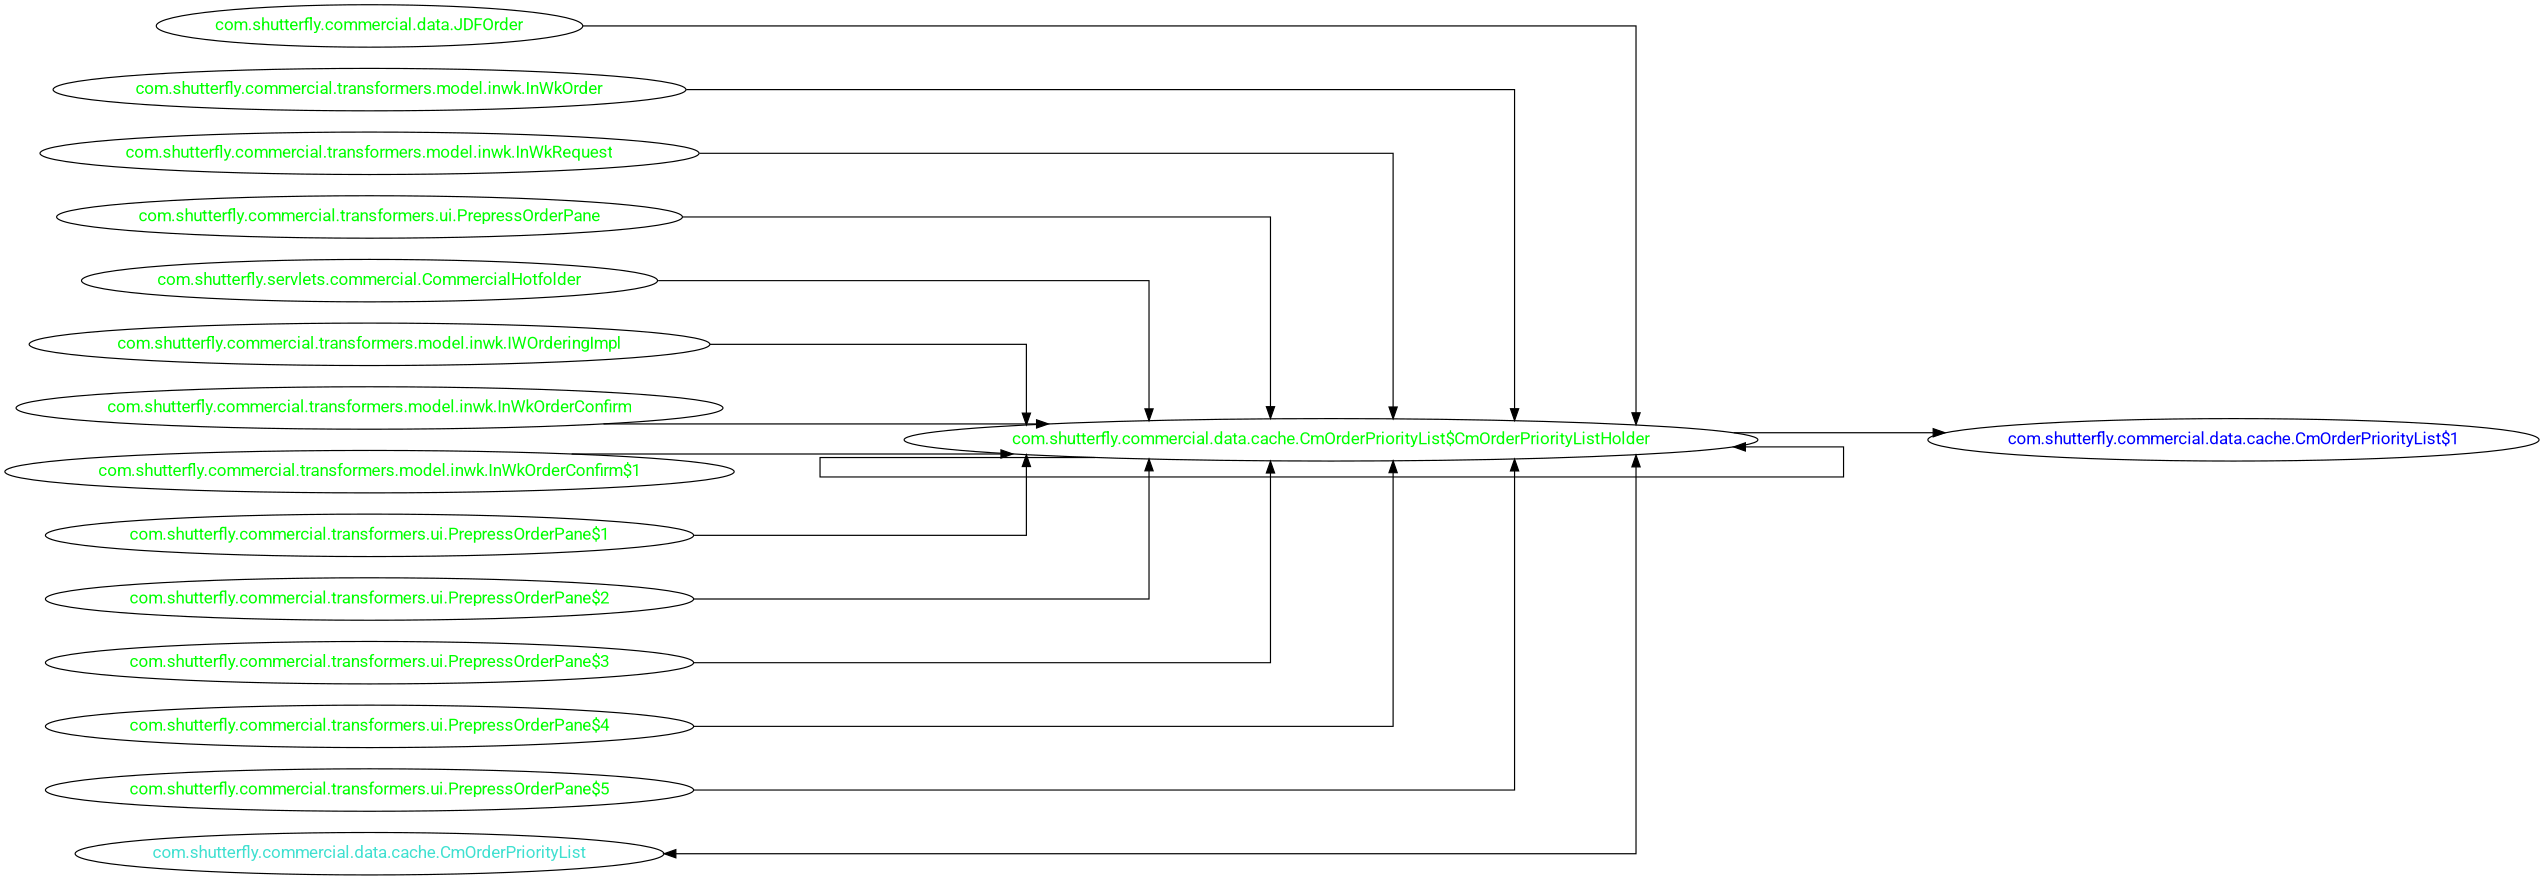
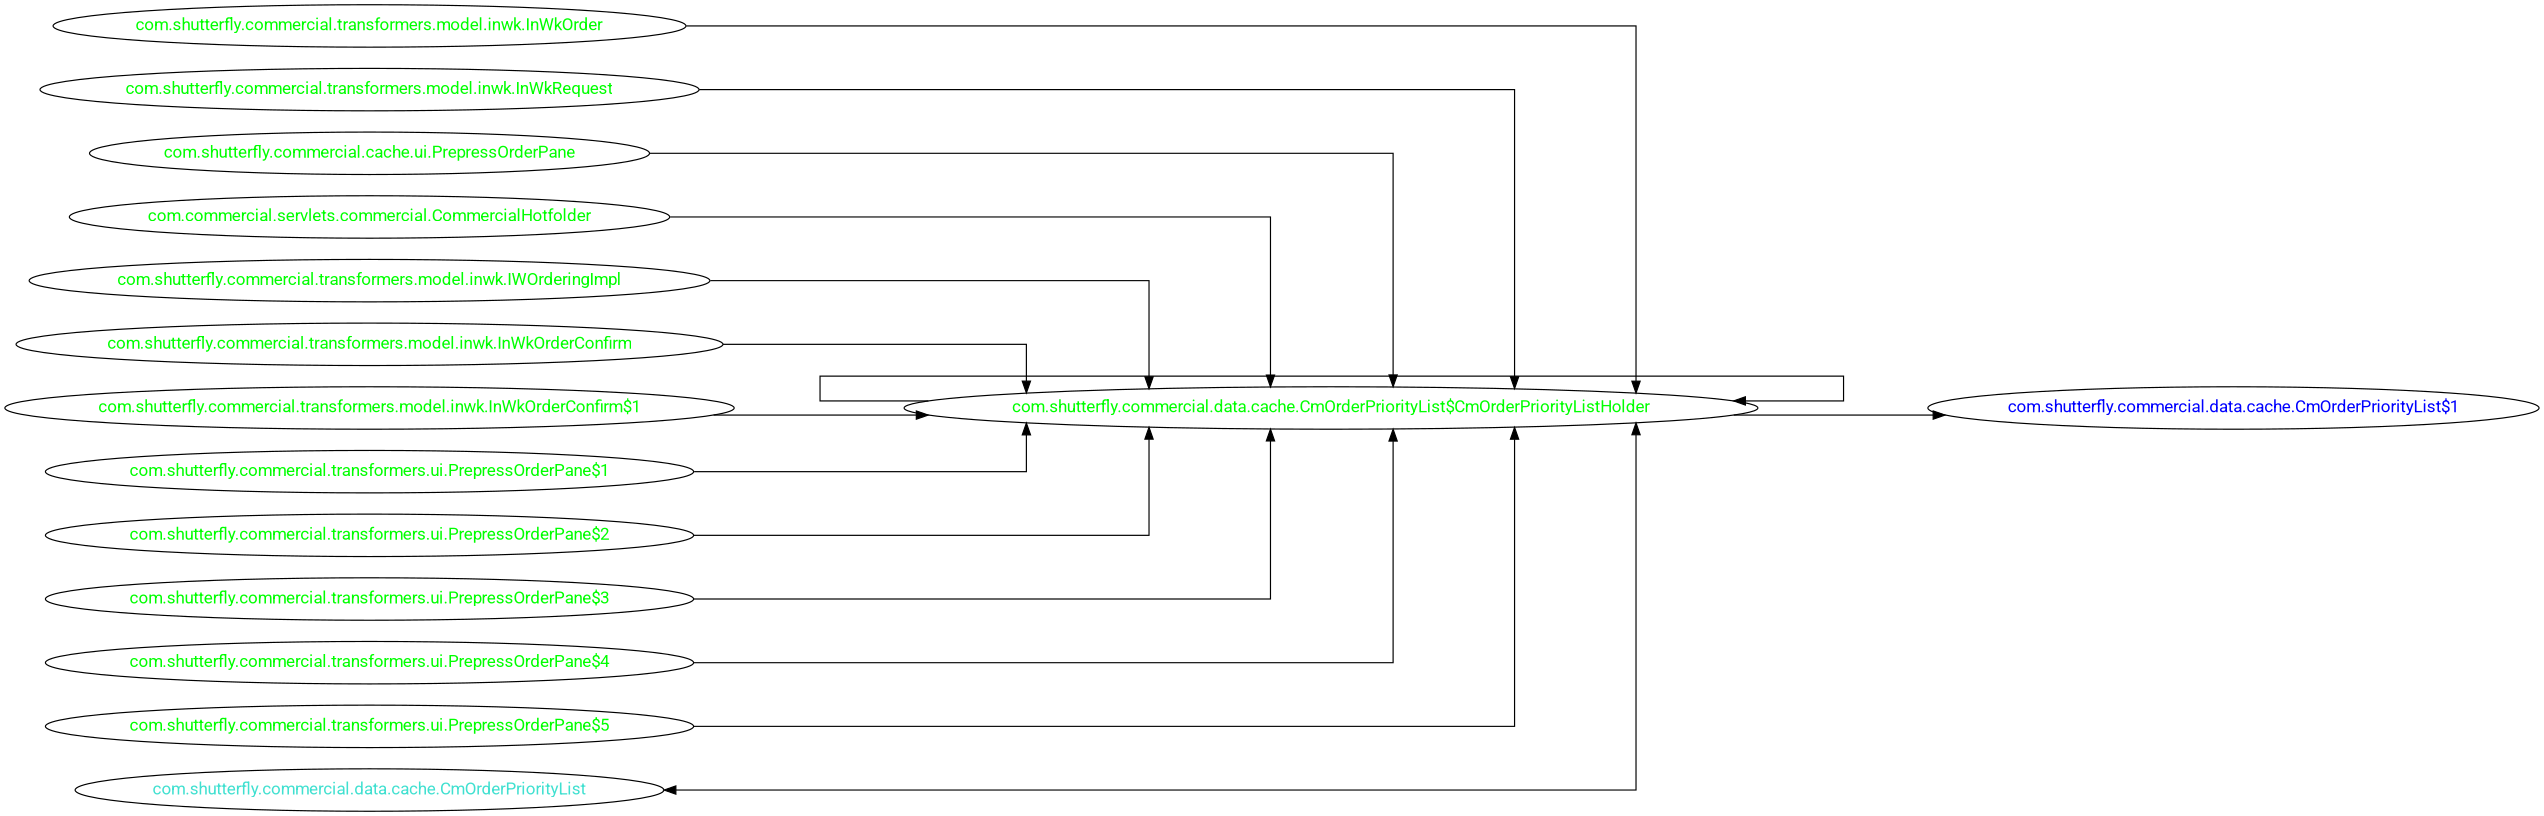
node "com.shutterfly.commercial.data.JDFOrder": removed
node "com.shutterfly.commercial.transformers.ui.PrepressOrderPane": label "com.shutterfly.commercial.transformers.ui.PrepressOrderPane" -> "com.shutterfly.commercial.cache.ui.PrepressOrderPane"
node "com.shutterfly.servlets.commercial.CommercialHotfolder": label "com.shutterfly.servlets.commercial.CommercialHotfolder" -> "com.commercial.servlets.commercial.CommercialHotfolder"
